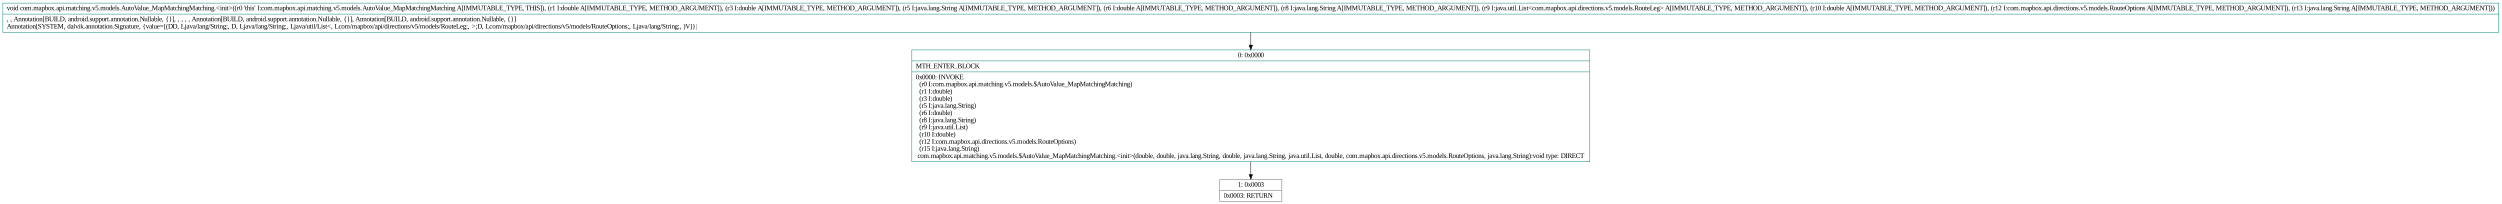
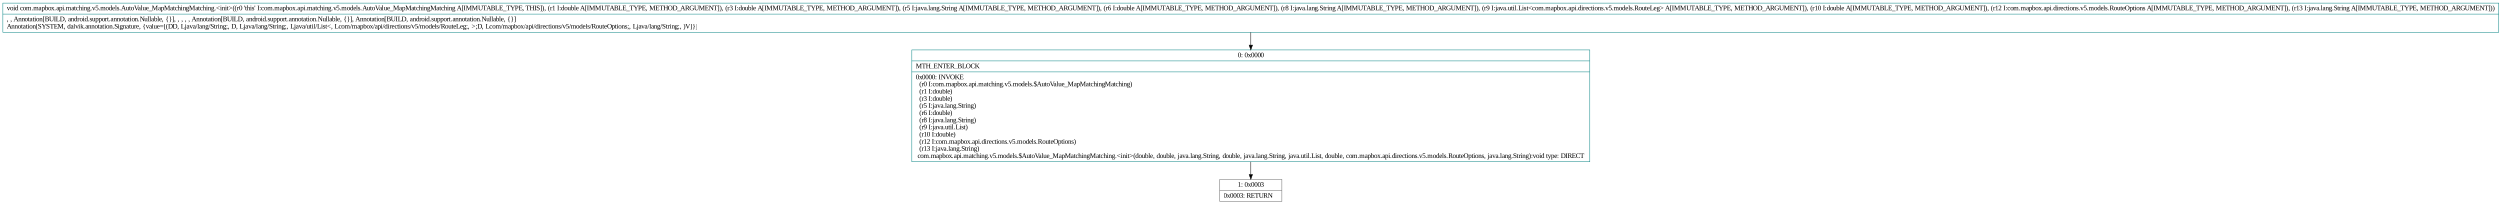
node "0: 0x0000": text "(r15 I:java.lang.String)" -> "(r13 I:java.lang.String)"
